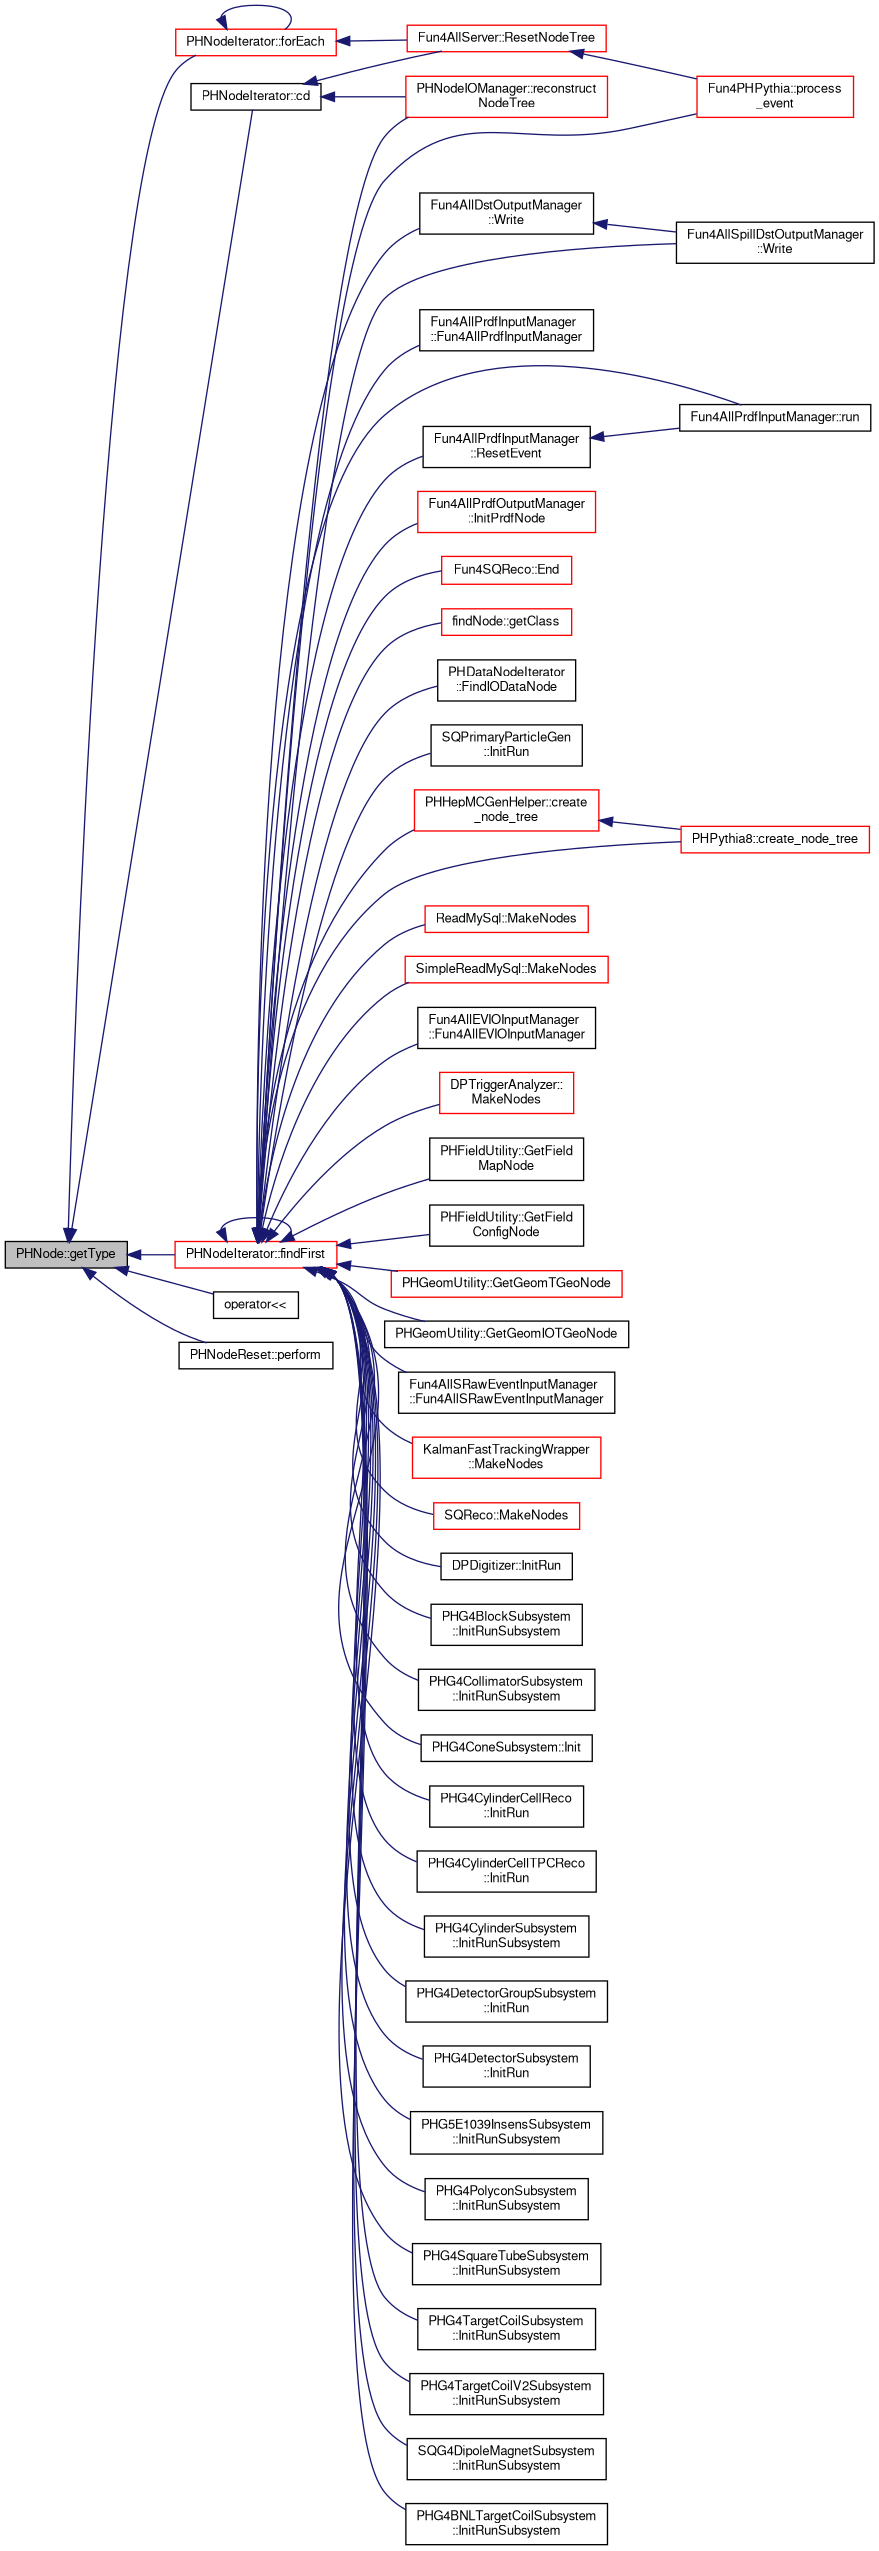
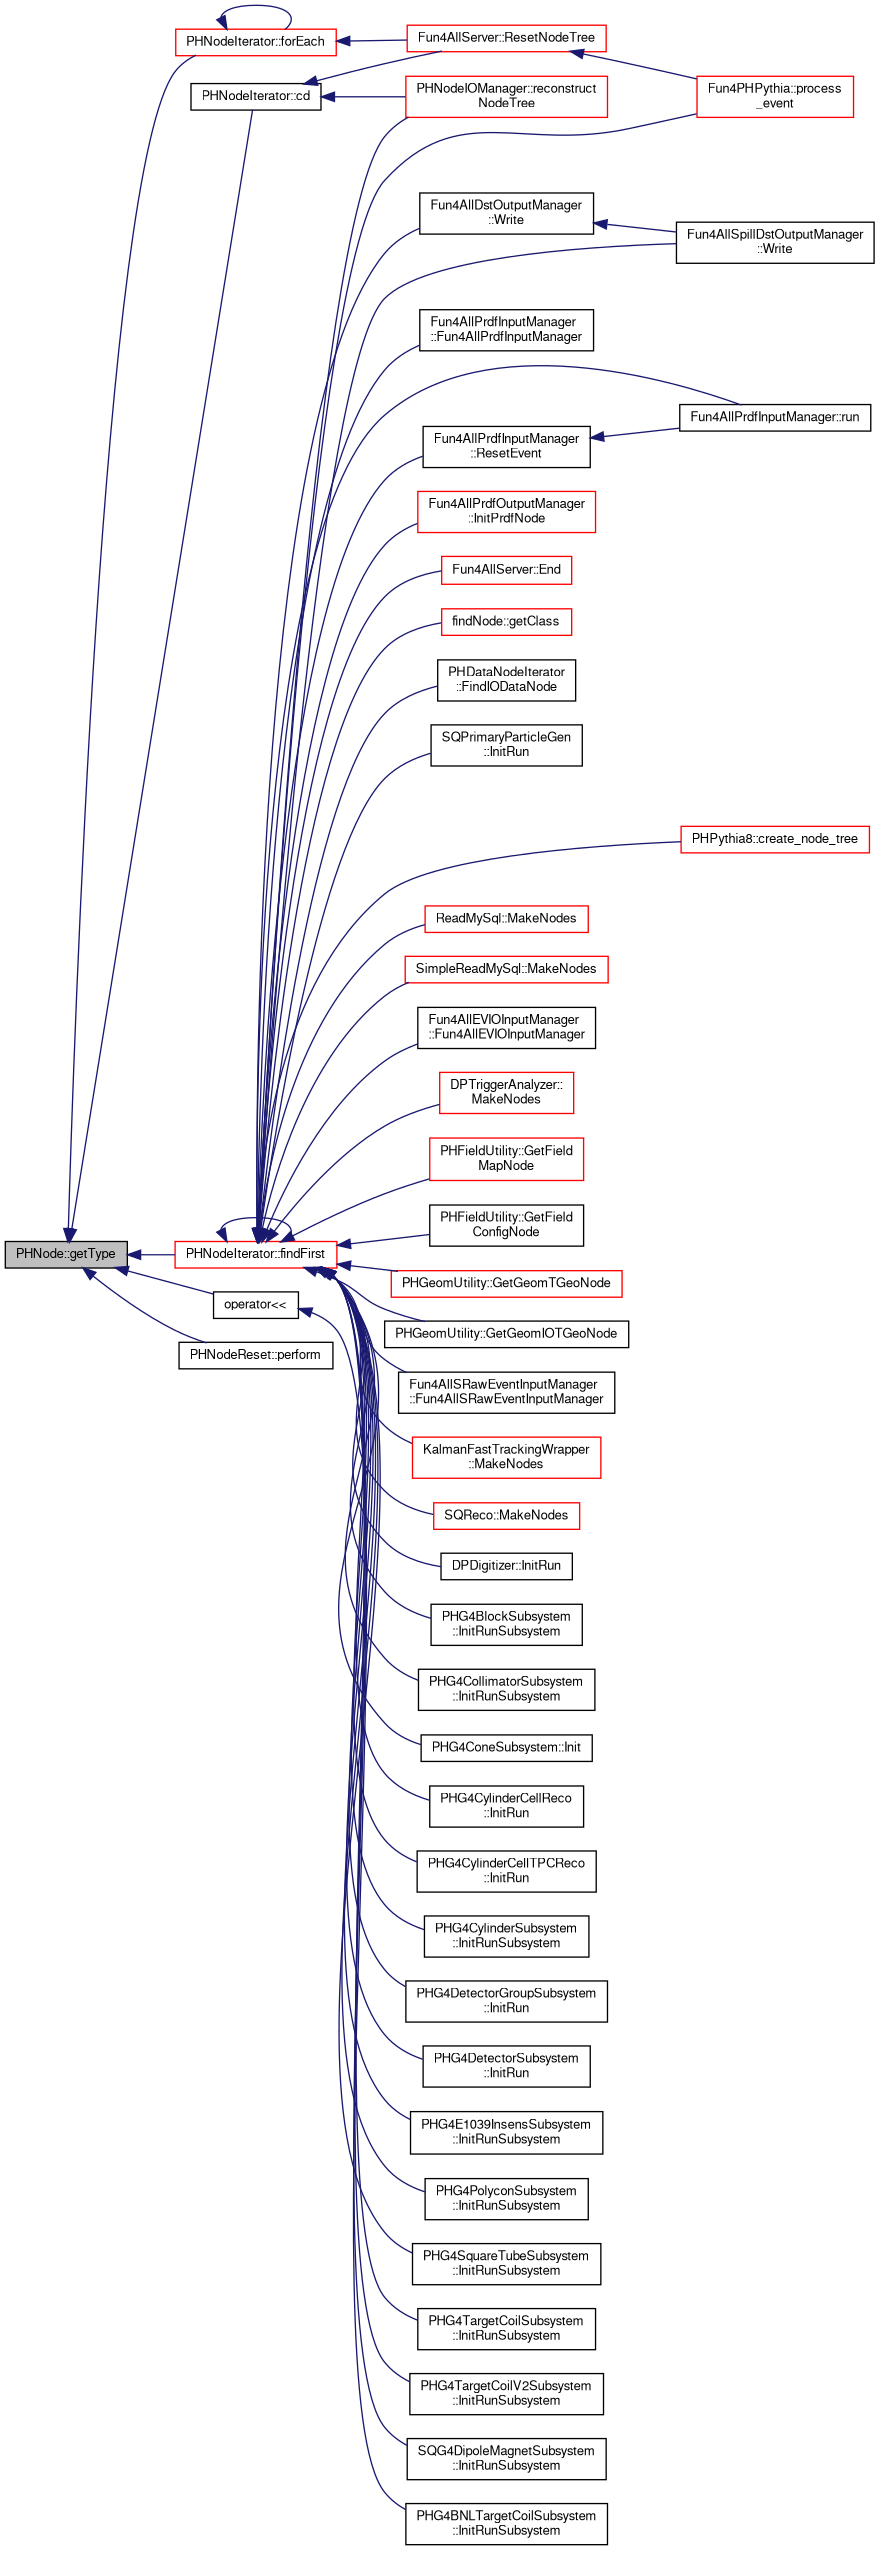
node "Fun4SQReco::End": label "Fun4SQReco::End" -> "Fun4AllServer::End"
node "PHHepMCGenHelper::create _node_tree": removed
node "PHFieldUtility::GetField MapNode": color black -> red
edge "PHG4BNLTargetCoilSubsystem ::InitRunSubsystem" -> "PHNodeIterator::findFirst": now "PHG4BNLTargetCoilSubsystem ::InitRunSubsystem" -> "operator<<"
node "PHG5E1039InsensSubsystem ::InitRunSubsystem": label "PHG5E1039InsensSubsystem ::InitRunSubsystem" -> "PHG4E1039InsensSubsystem ::InitRunSubsystem"
